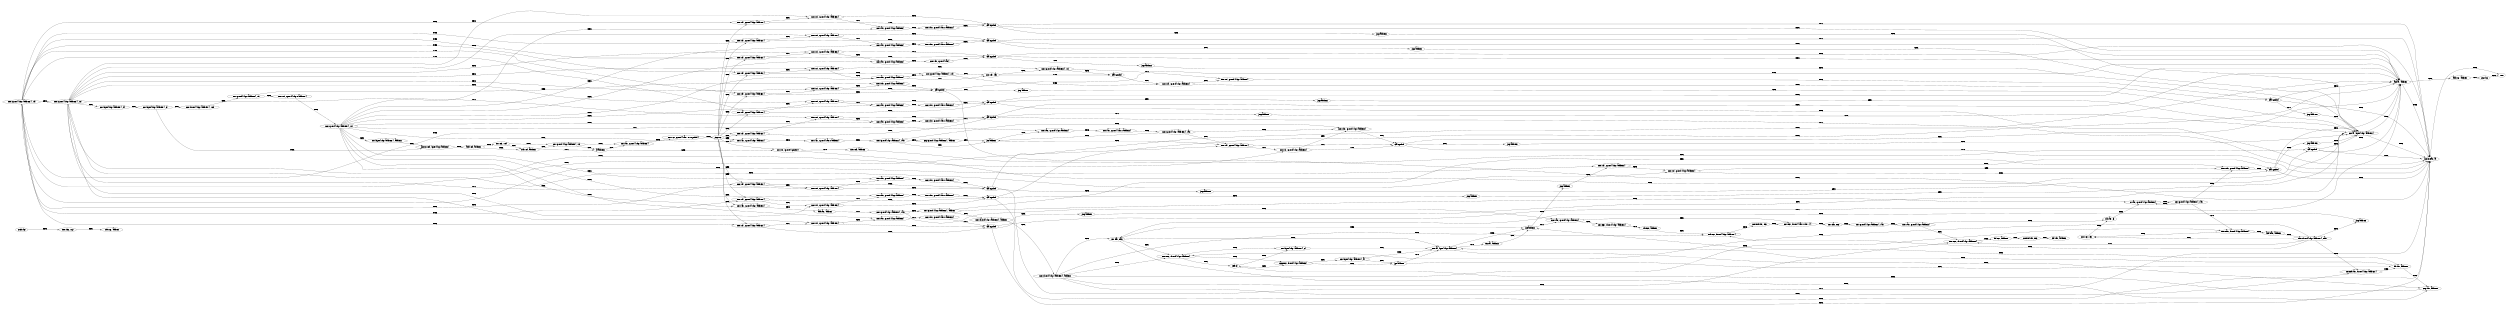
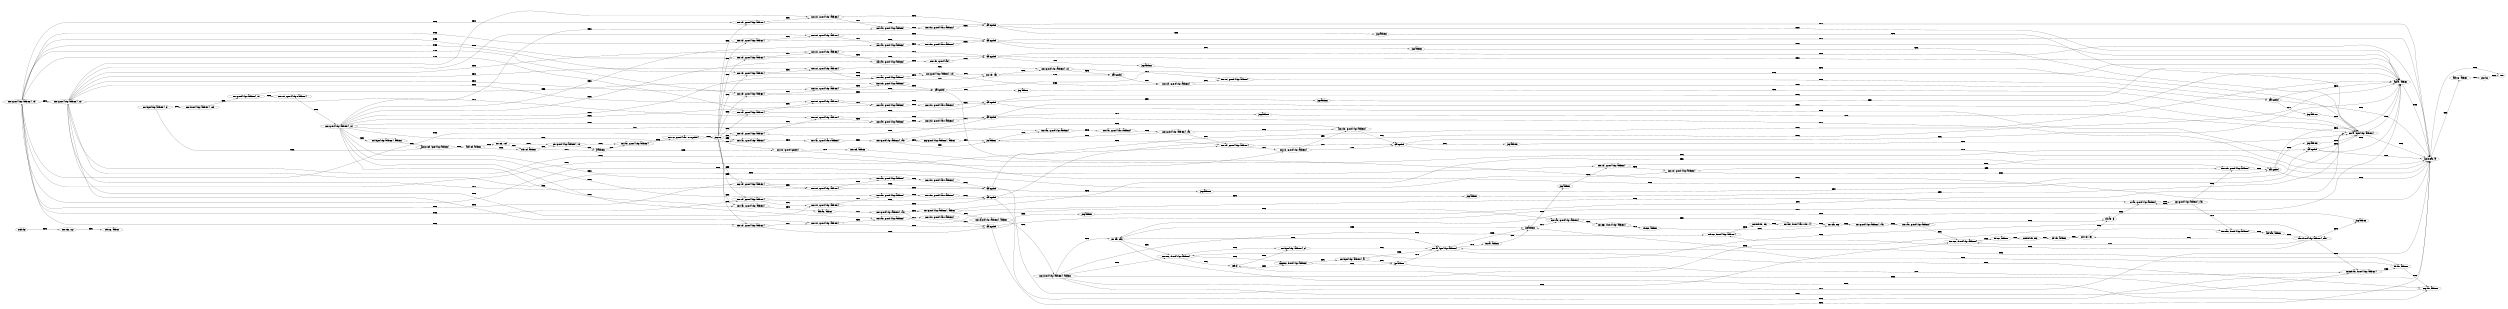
edge "and al , address" -> "add rsp , address": now "movzx eax , al" -> "add rsp , address"
node "mov byte [ rbp - address ] , dl": removed
edge "sub ecx , address" -> "sub ecx , dword [ rbp - address ]": now "sub ecx , address" -> "mov eax , ecx"
edge "mov eax , dword [ rbp - address ]" -> "mov rcx , rdx": now "shl rdx , address" -> "mov rcx , rdx"
edge "jge address" -> "shl rax , address": now "jge address" -> "movsxd rax , dword [ rbp - address ]"
